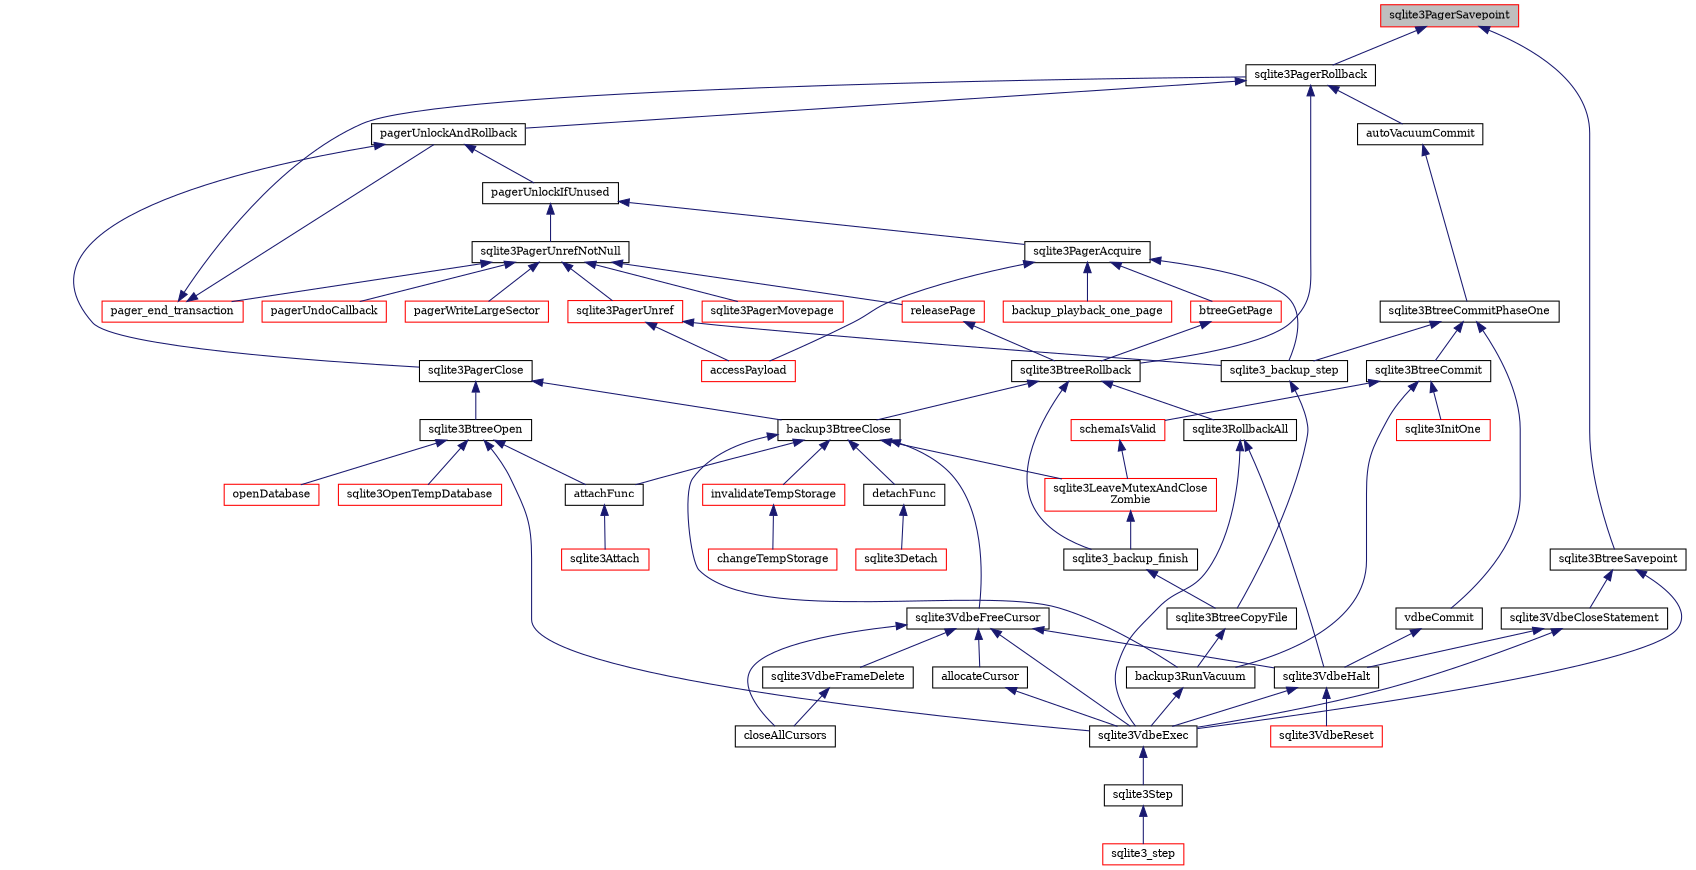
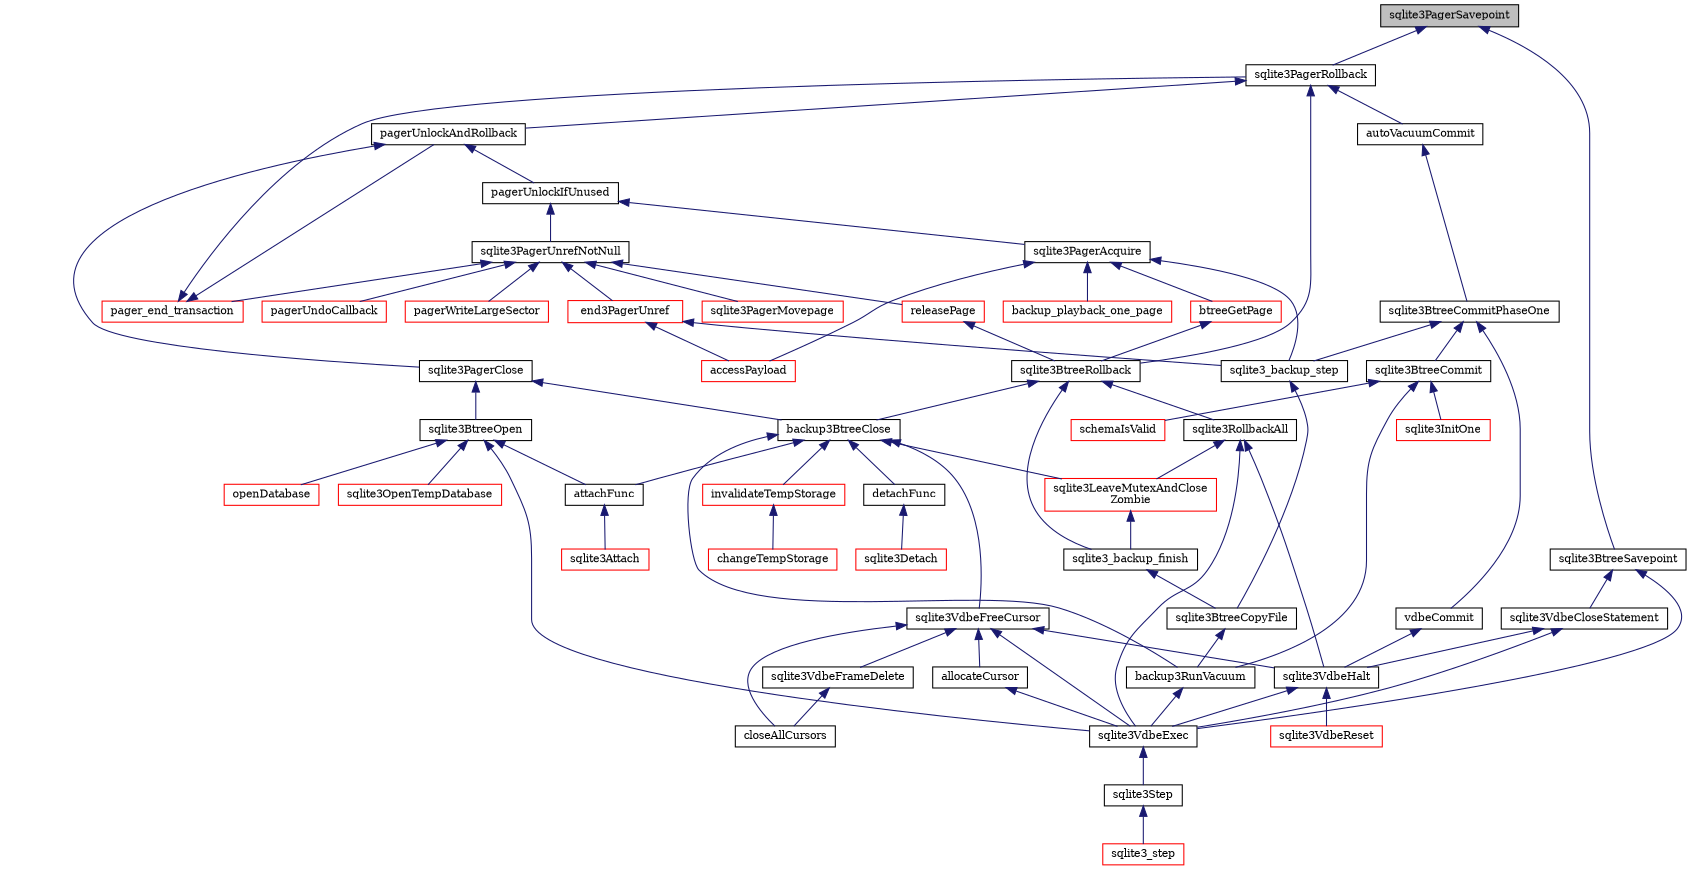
node "sqlite3PagerSavepoint": color red -> black
node "sqlite3PagerUnref": label "sqlite3PagerUnref" -> "end3PagerUnref"
edge "sqlite3LeaveMutexAndClose Zombie" -> "schemaIsValid": now "sqlite3LeaveMutexAndClose Zombie" -> "sqlite3RollbackAll"
